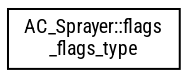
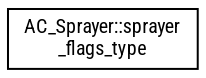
node "AC_Sprayer::flags _flags_type": label "AC_Sprayer::flags _flags_type" -> "AC_Sprayer::sprayer _flags_type"
